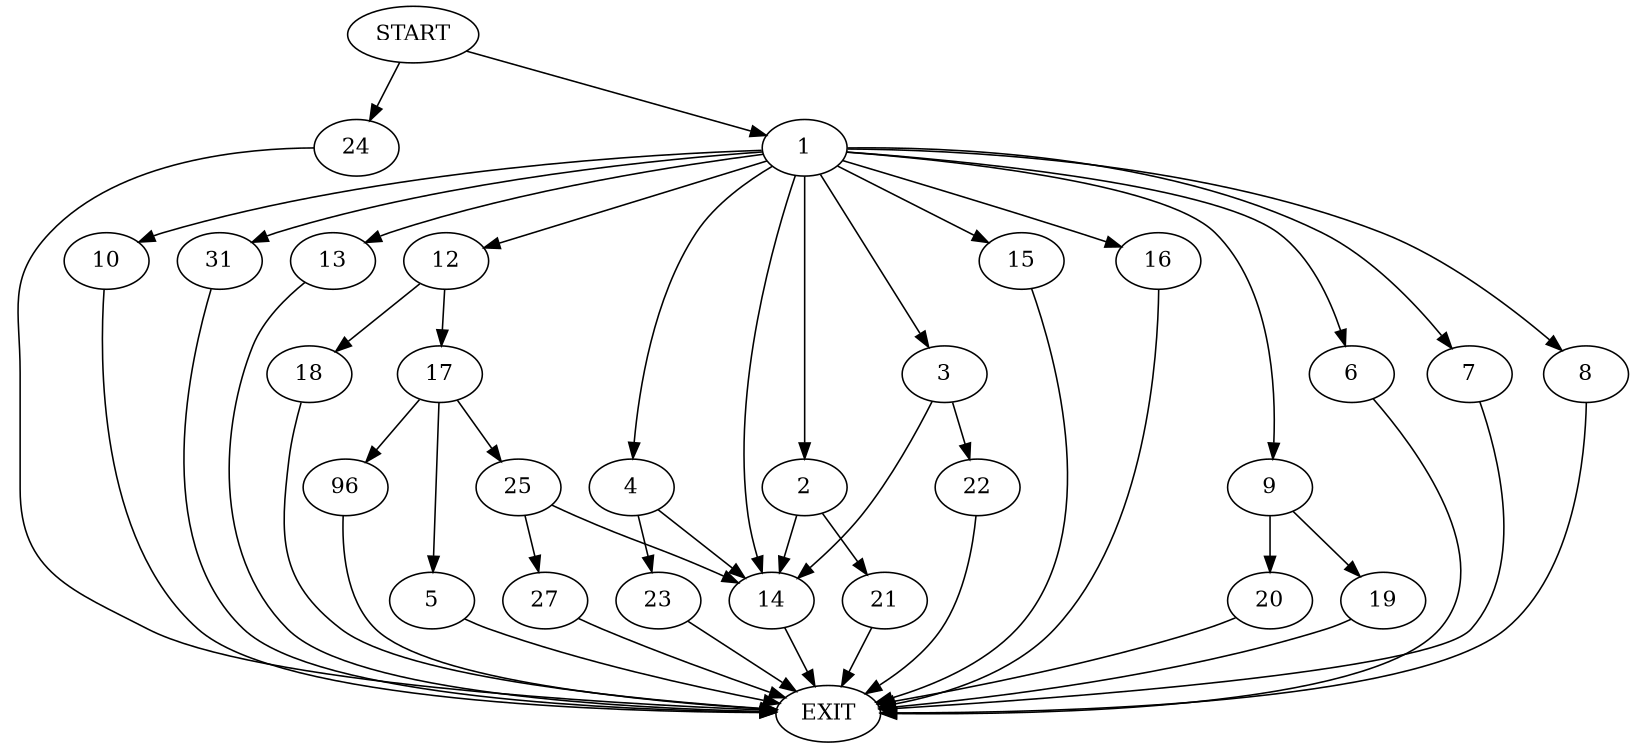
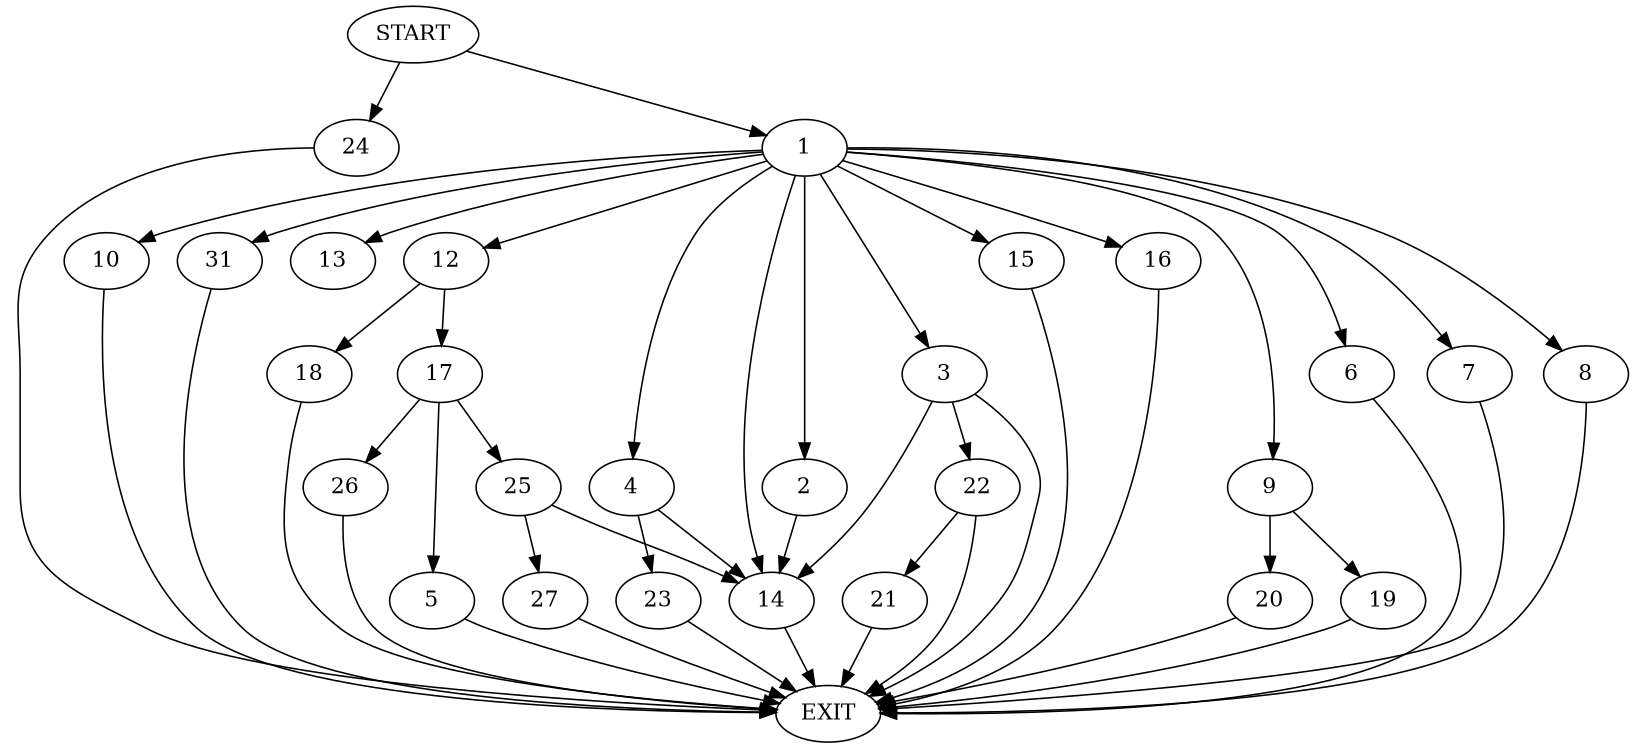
node "96": label "96" -> "26"
edge "2" -> "21": now "22" -> "21"
edge "13" -> "EXIT": now "3" -> "EXIT"
